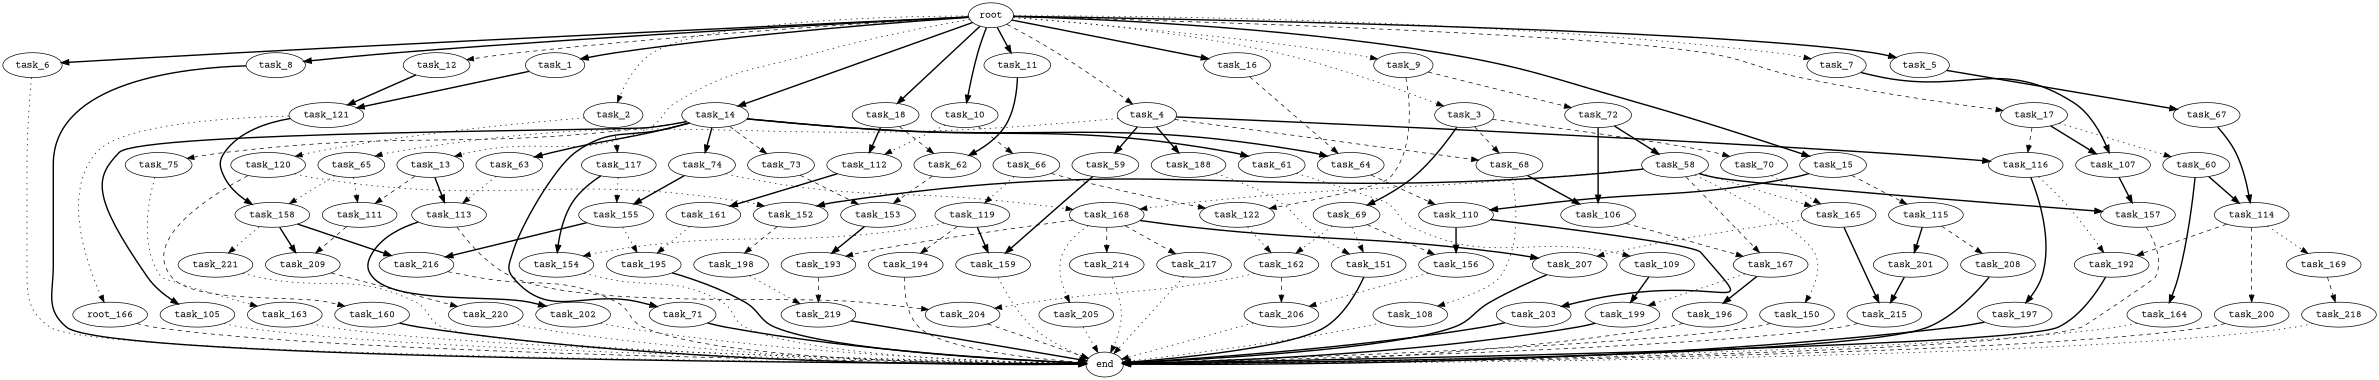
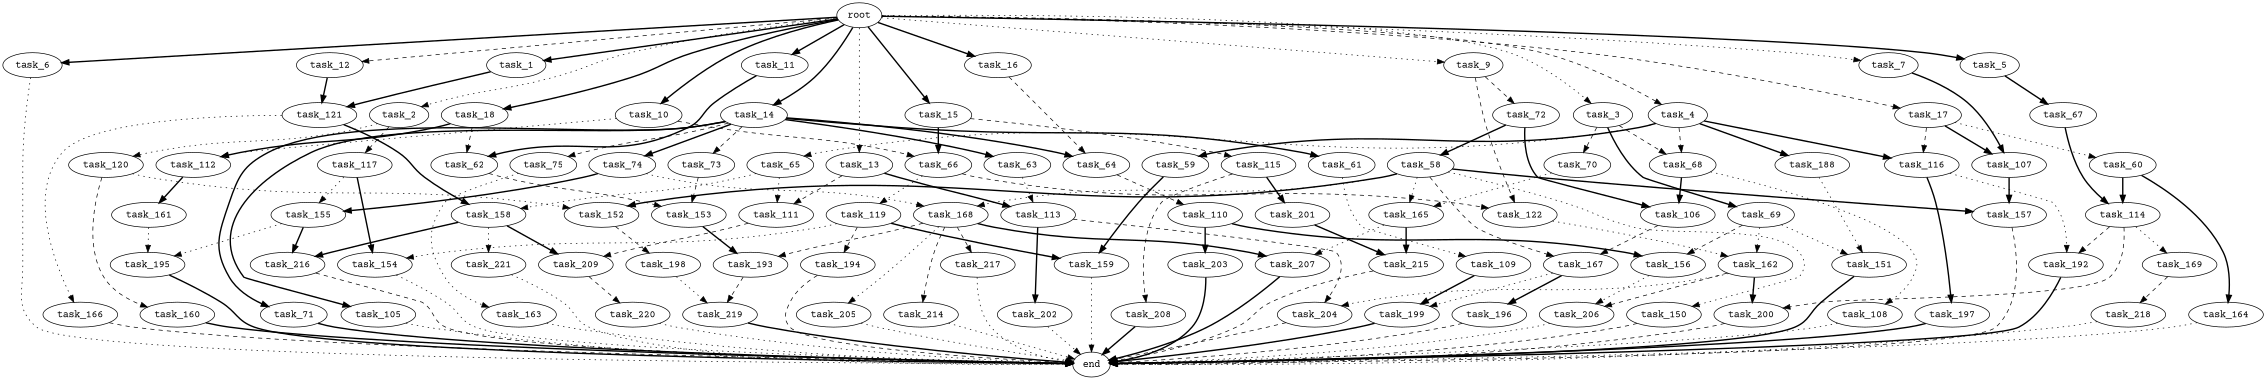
node "task_8": removed
edge "task_15" -> "task_110": now "task_15" -> "task_66"
edge "task_162" -> "task_200": added
node "root_166": label "root_166" -> "task_166"
